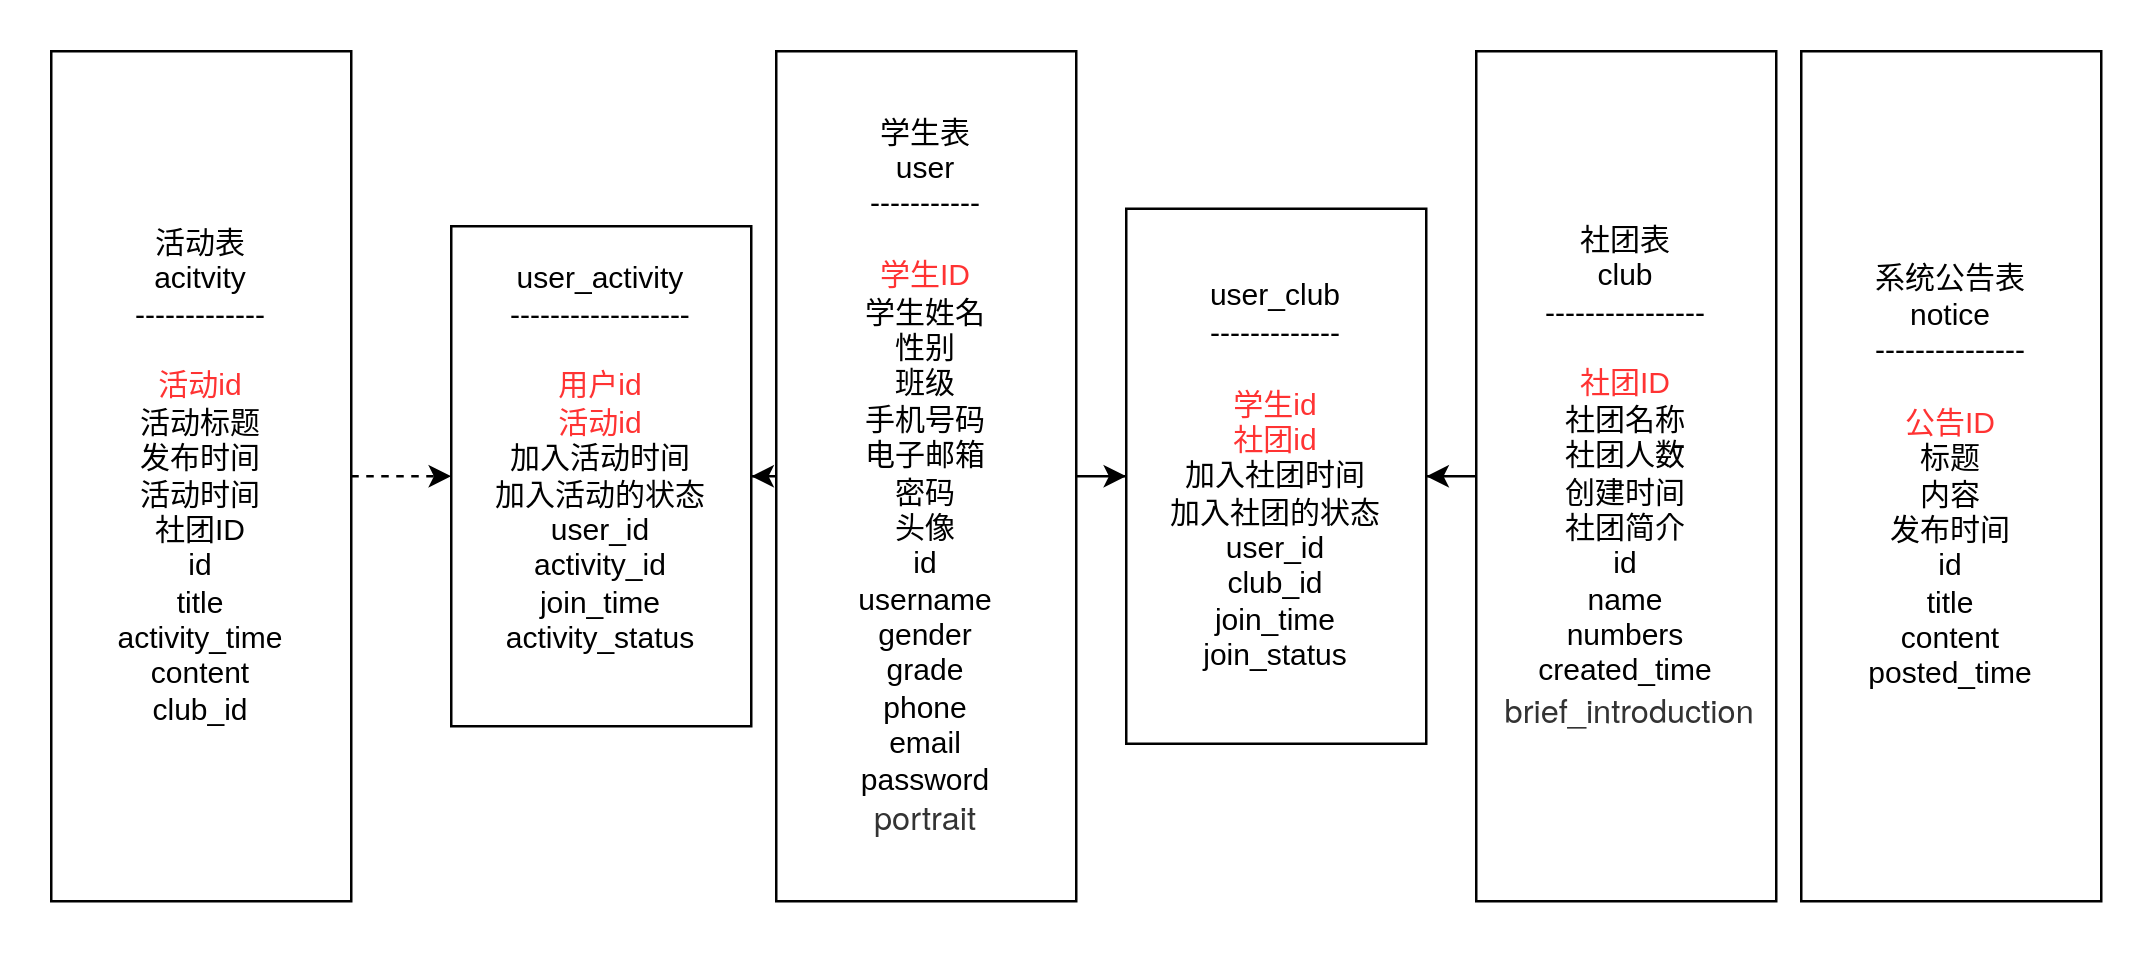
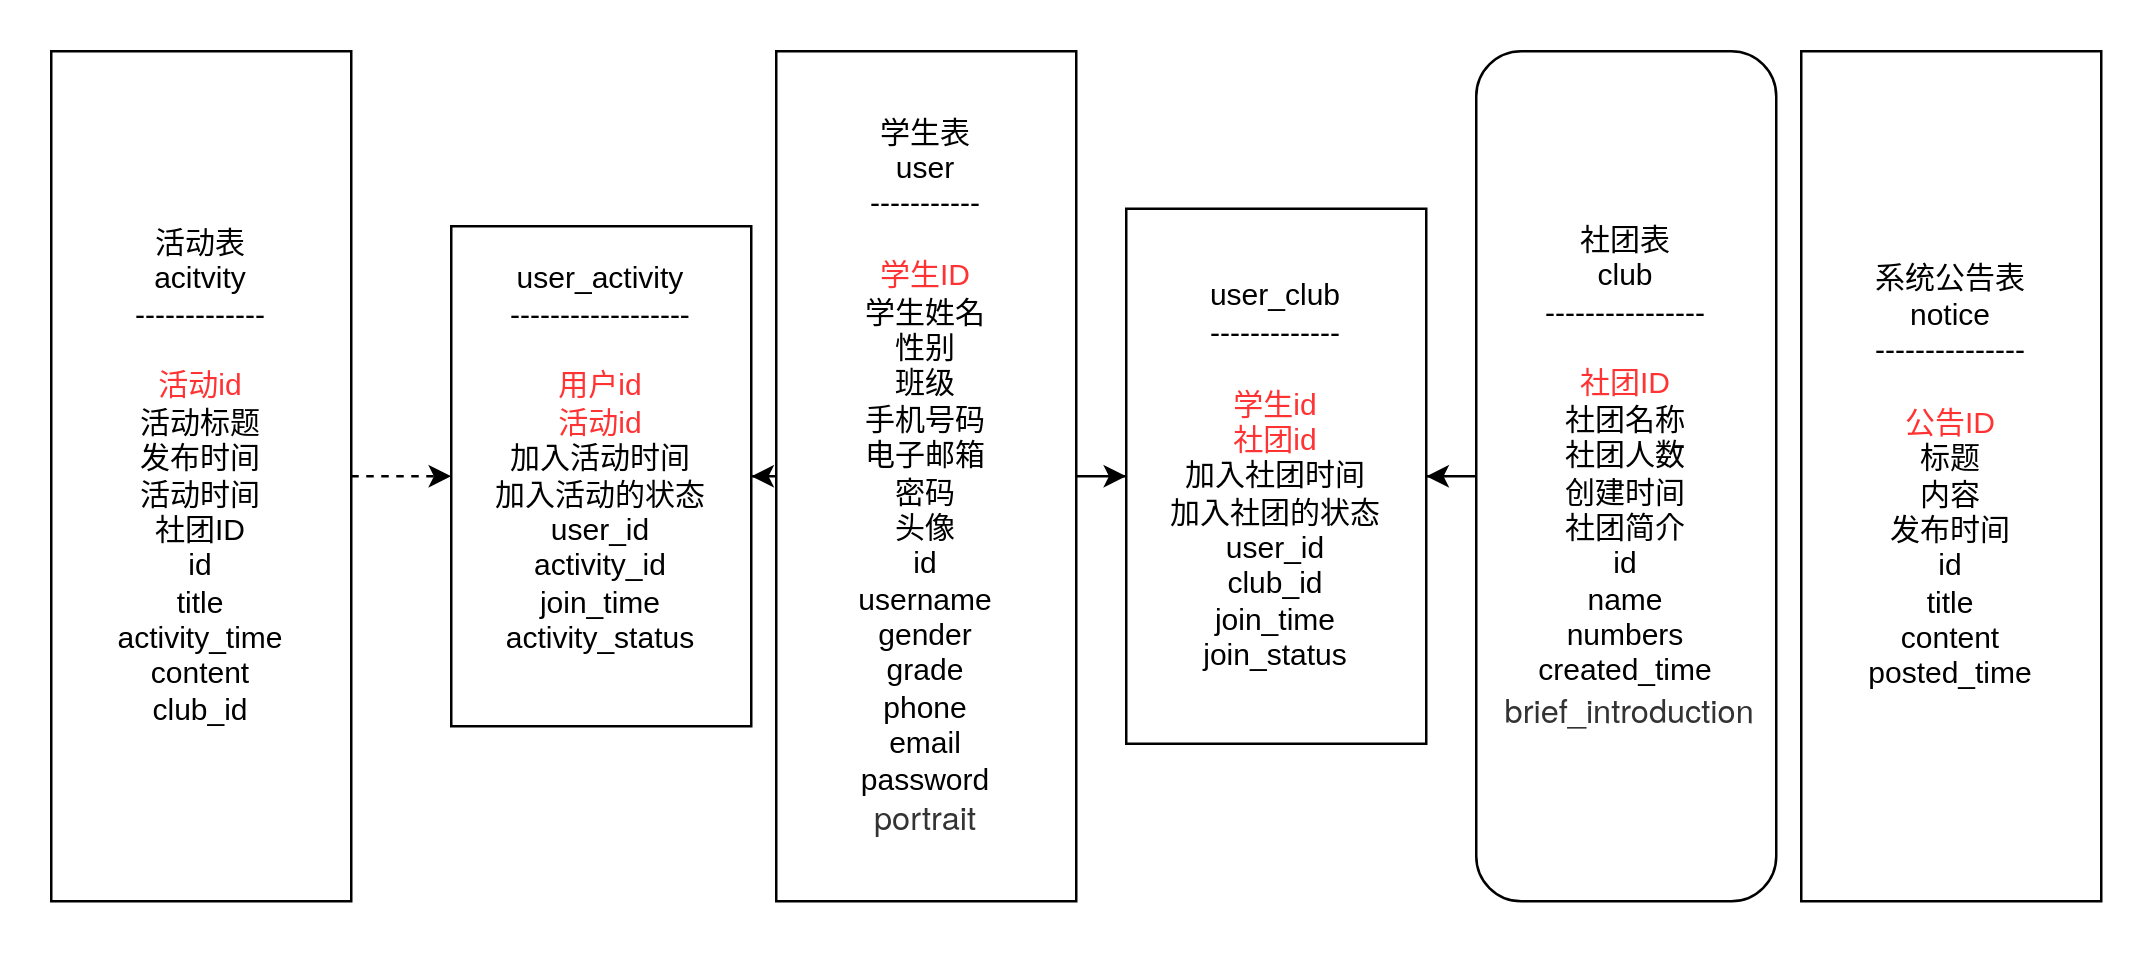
node "社团表 club ---------------- 社团ID 社团名称 社团人数 创建时间 社团简介 id name numbers created_time brief_introduction": shape rectangle -> rounded rectangle
